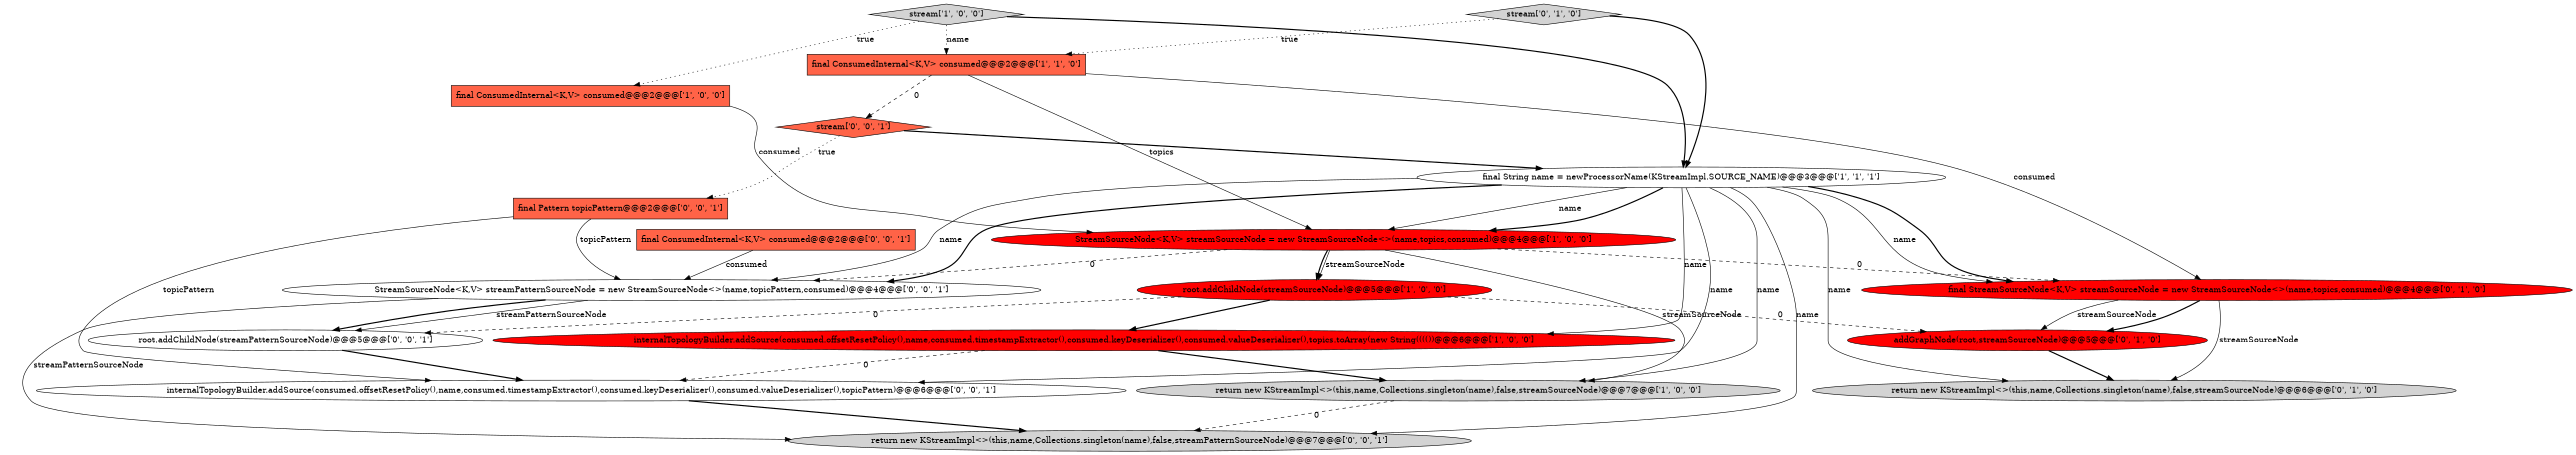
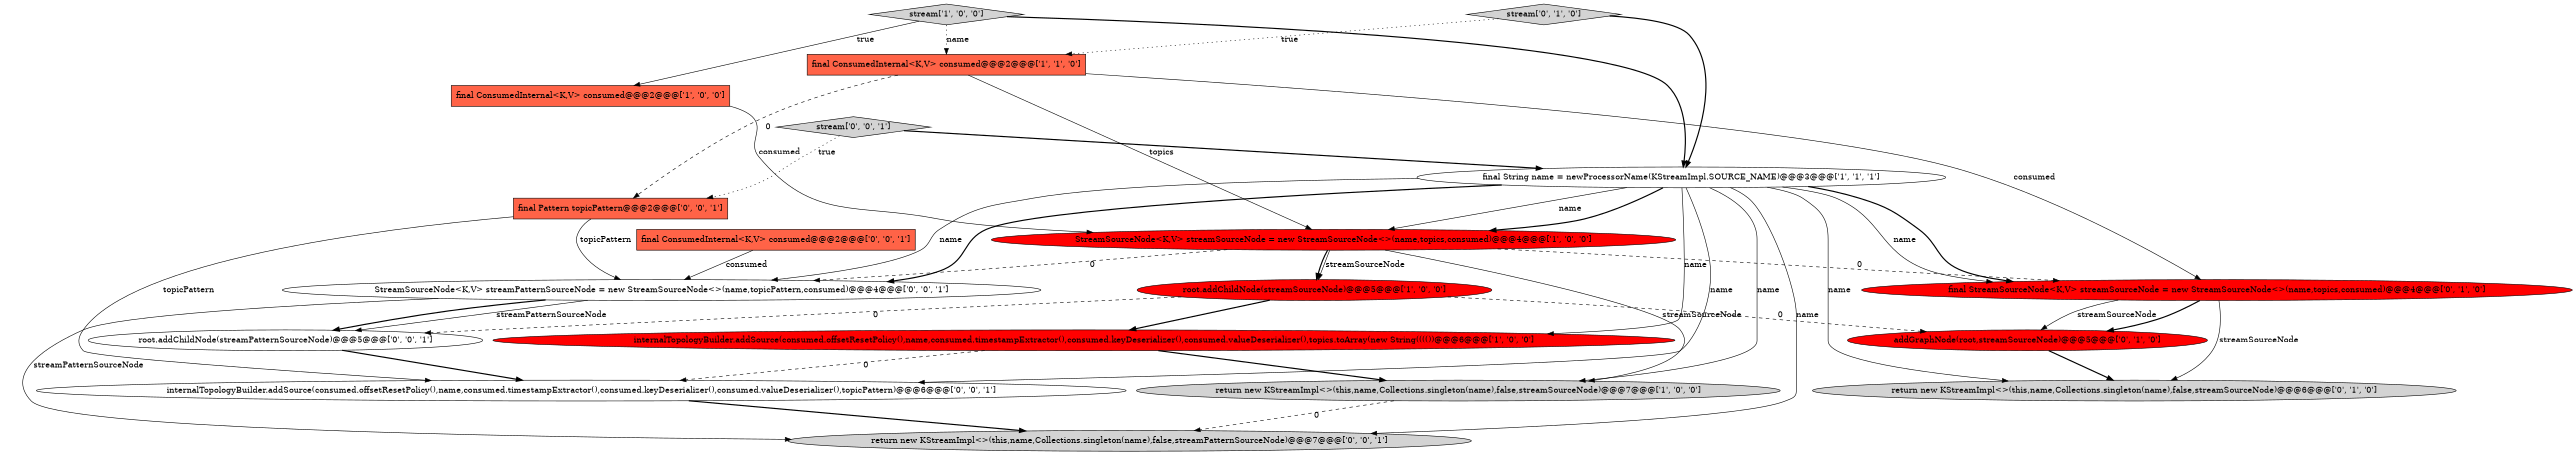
edge "stream['1', '0', '0']" -> "final ConsumedInternal<K,V> consumed@@@2@@@['1', '0', '0']": style dotted -> solid
edge "final ConsumedInternal<K,V> consumed@@@2@@@['1', '1', '0']" -> "stream['0', '0', '1']": now "final ConsumedInternal<K,V> consumed@@@2@@@['1', '1', '0']" -> "final Pattern topicPattern@@@2@@@['0', '0', '1']"
node "stream['0', '0', '1']": fillcolor tomato -> lightgray
